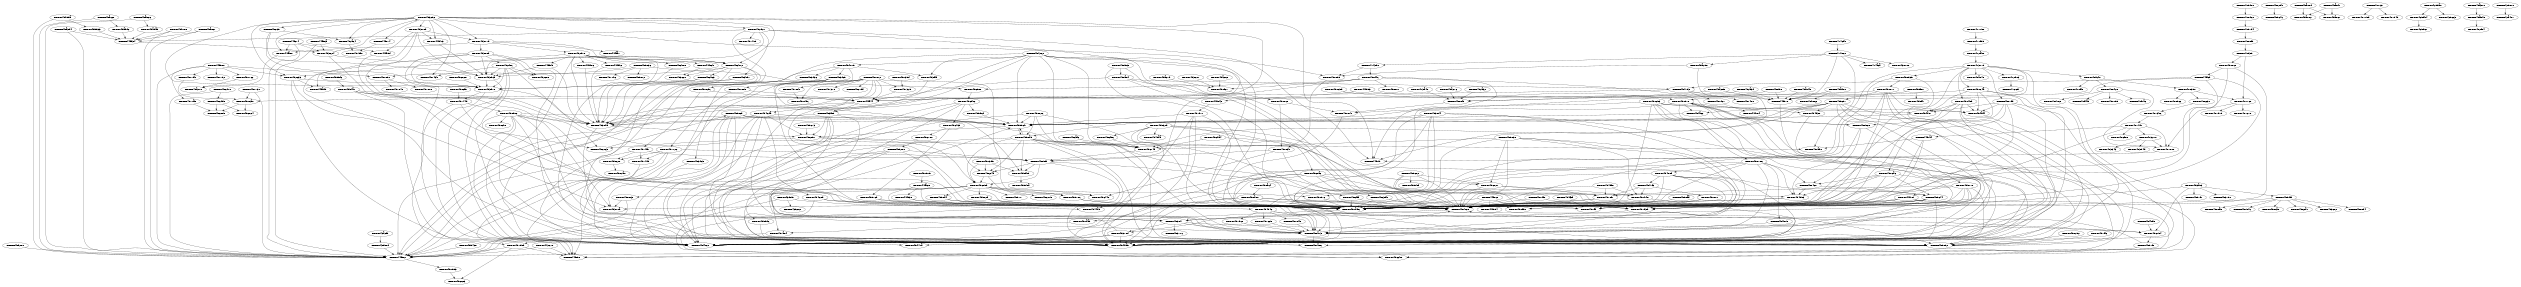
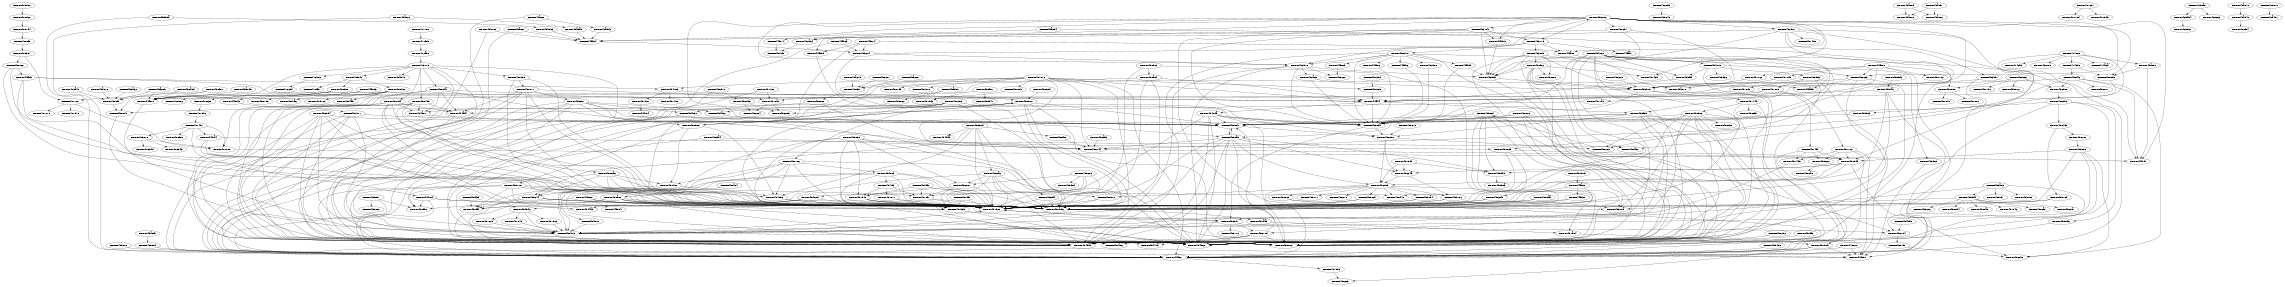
edge "ADDR_414cbb" -> "ADDR_414860": reversed
edge "ADDR_458cf5" -> "ADDR_45744d": reversed
edge "ADDR_459eaa" -> "ADDR_451ad6": added
